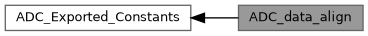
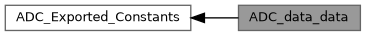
node "ADC_data_align": label "ADC_data_align" -> "ADC_data_data"
